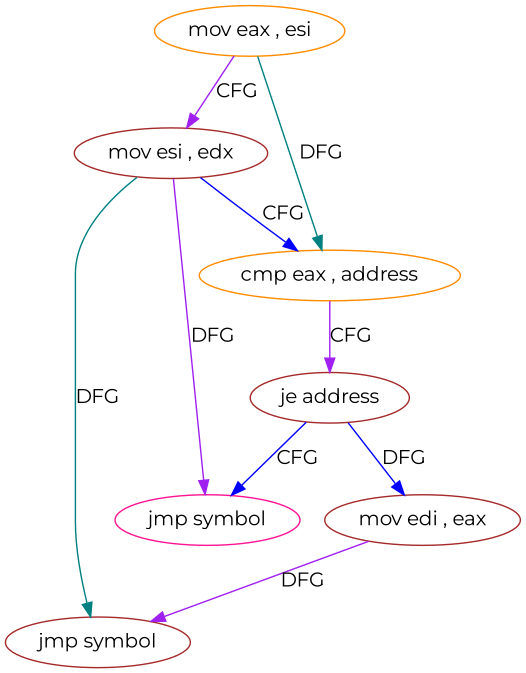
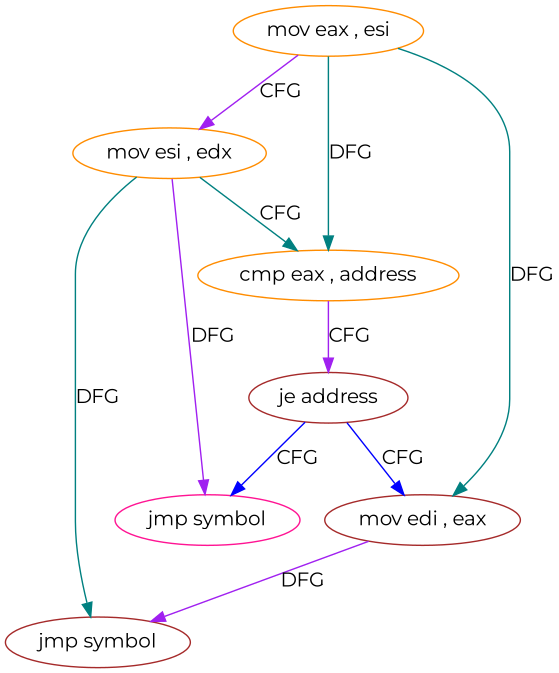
node "mov esi , edx": color brown -> darkorange
edge "mov esi , edx" -> "cmp eax , address": color blue -> teal
edge "mov eax , esi" -> "mov edi , eax": added, label "DFG"
edge "je address" -> "mov edi , eax": label "DFG" -> "CFG"
